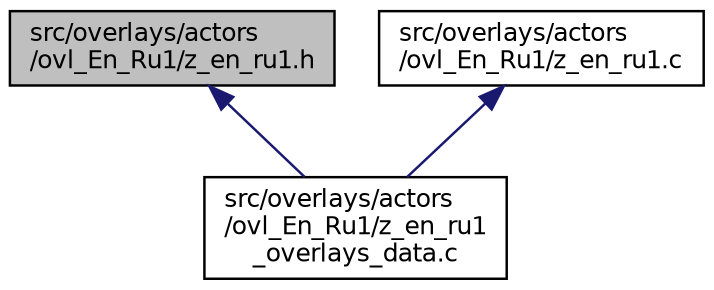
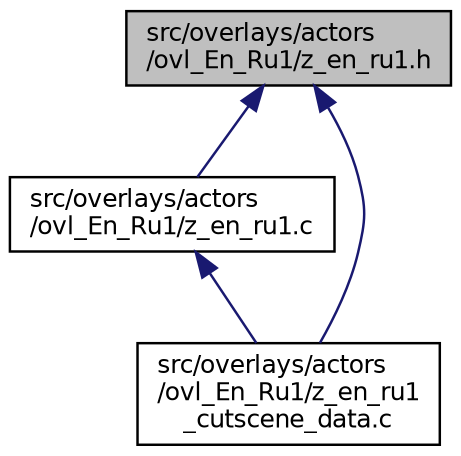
edge "src/overlays/actors /ovl_En_Ru1/z_en_ru1.c" -> "src/overlays/actors /ovl_En_Ru1/z_en_ru1.h": added
node "src/overlays/actors /ovl_En_Ru1/z_en_ru1 _overlays_data.c": label "src/overlays/actors /ovl_En_Ru1/z_en_ru1 _overlays_data.c" -> "src/overlays/actors /ovl_En_Ru1/z_en_ru1 _cutscene_data.c"
